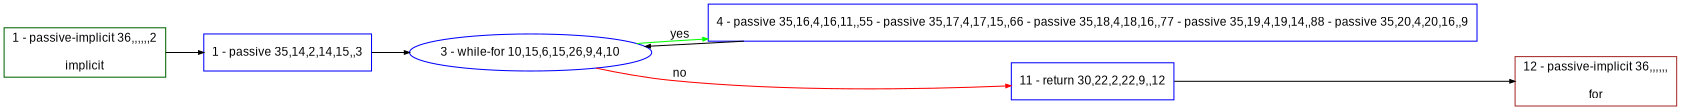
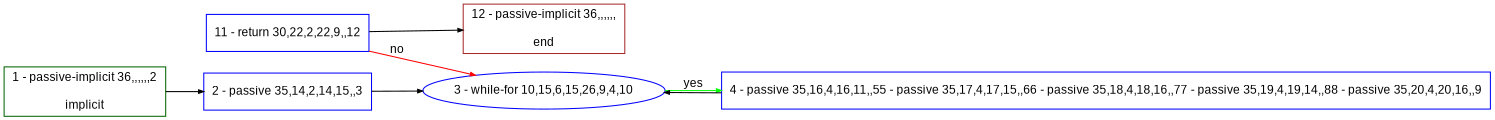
node "1 - passive 35,14,2,14,15,,3": label "1 - passive 35,14,2,14,15,,3" -> "2 - passive 35,14,2,14,15,,3"
node "12 - passive-implicit 36,,,,,, for": label "12 - passive-implicit 36,,,,,, for" -> "12 - passive-implicit 36,,,,,, end"
edge "3 - while-for 10,15,6,15,26,9,4,10" -> "11 - return 30,22,2,22,9,,12": reversed
